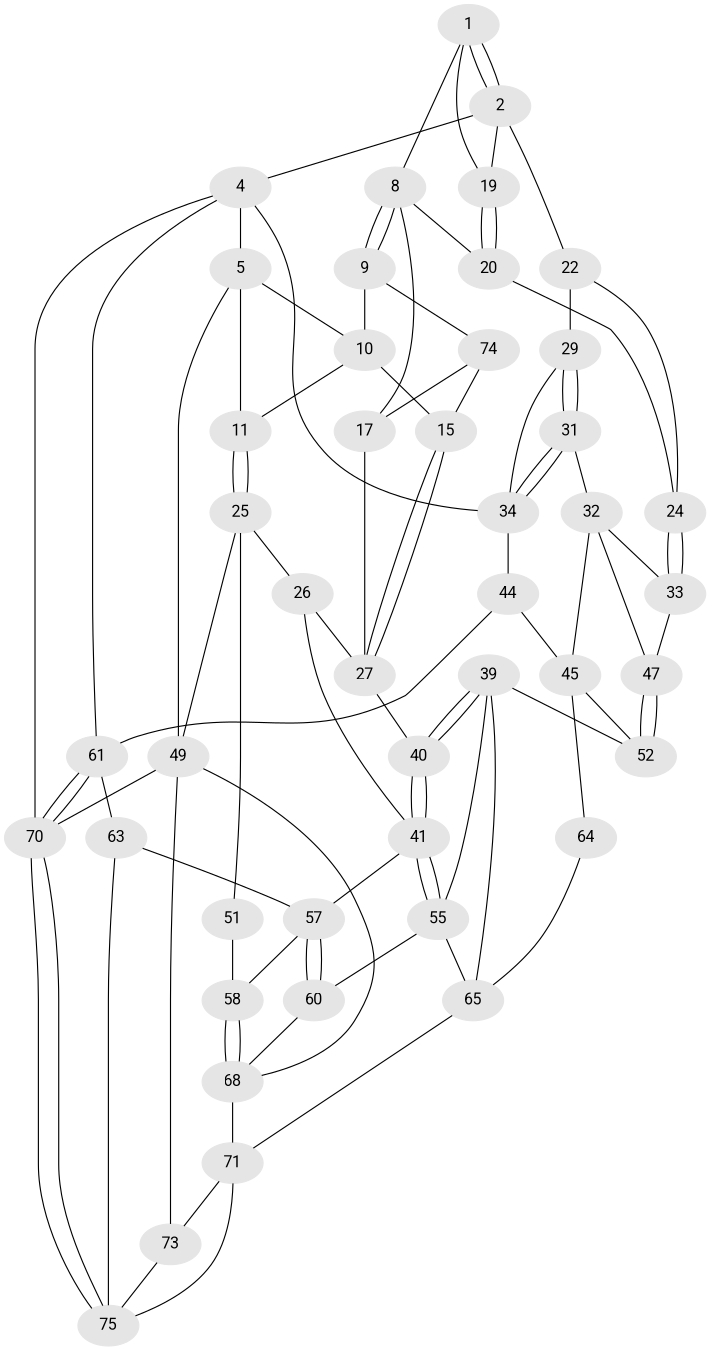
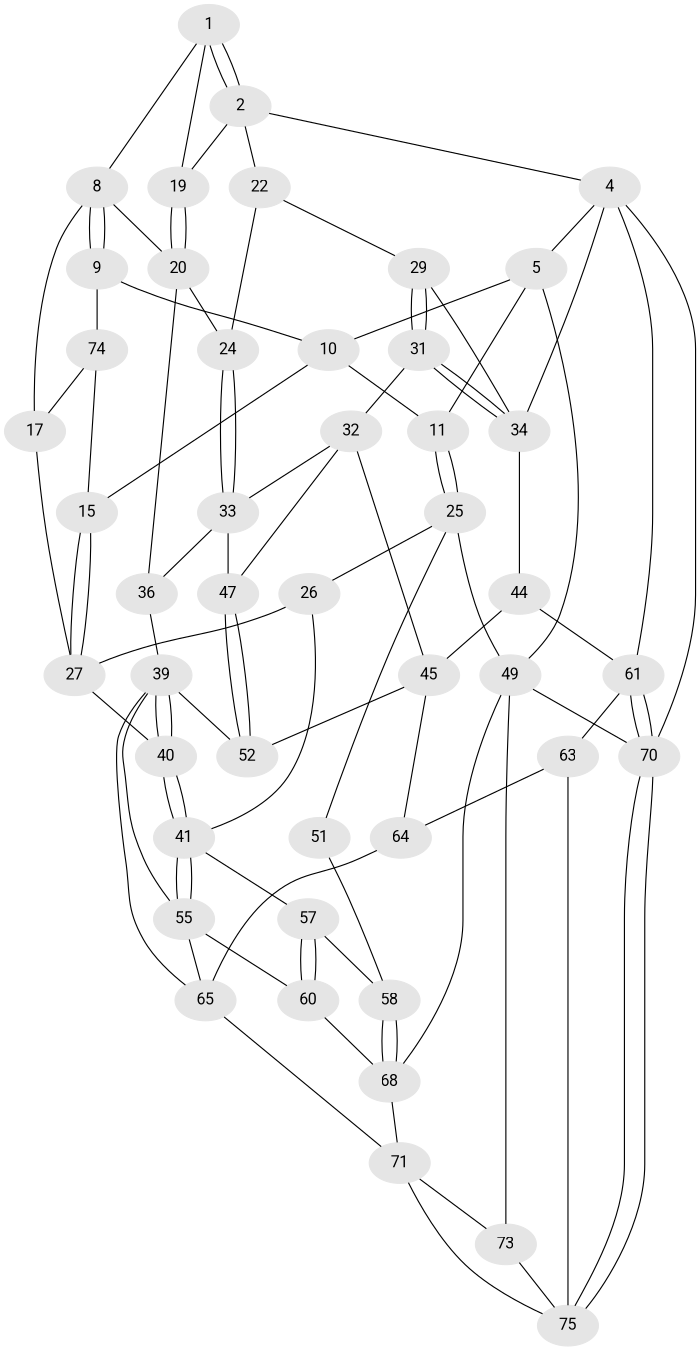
node "36": added
edge "63" -- "57": now "63" -- "64"
